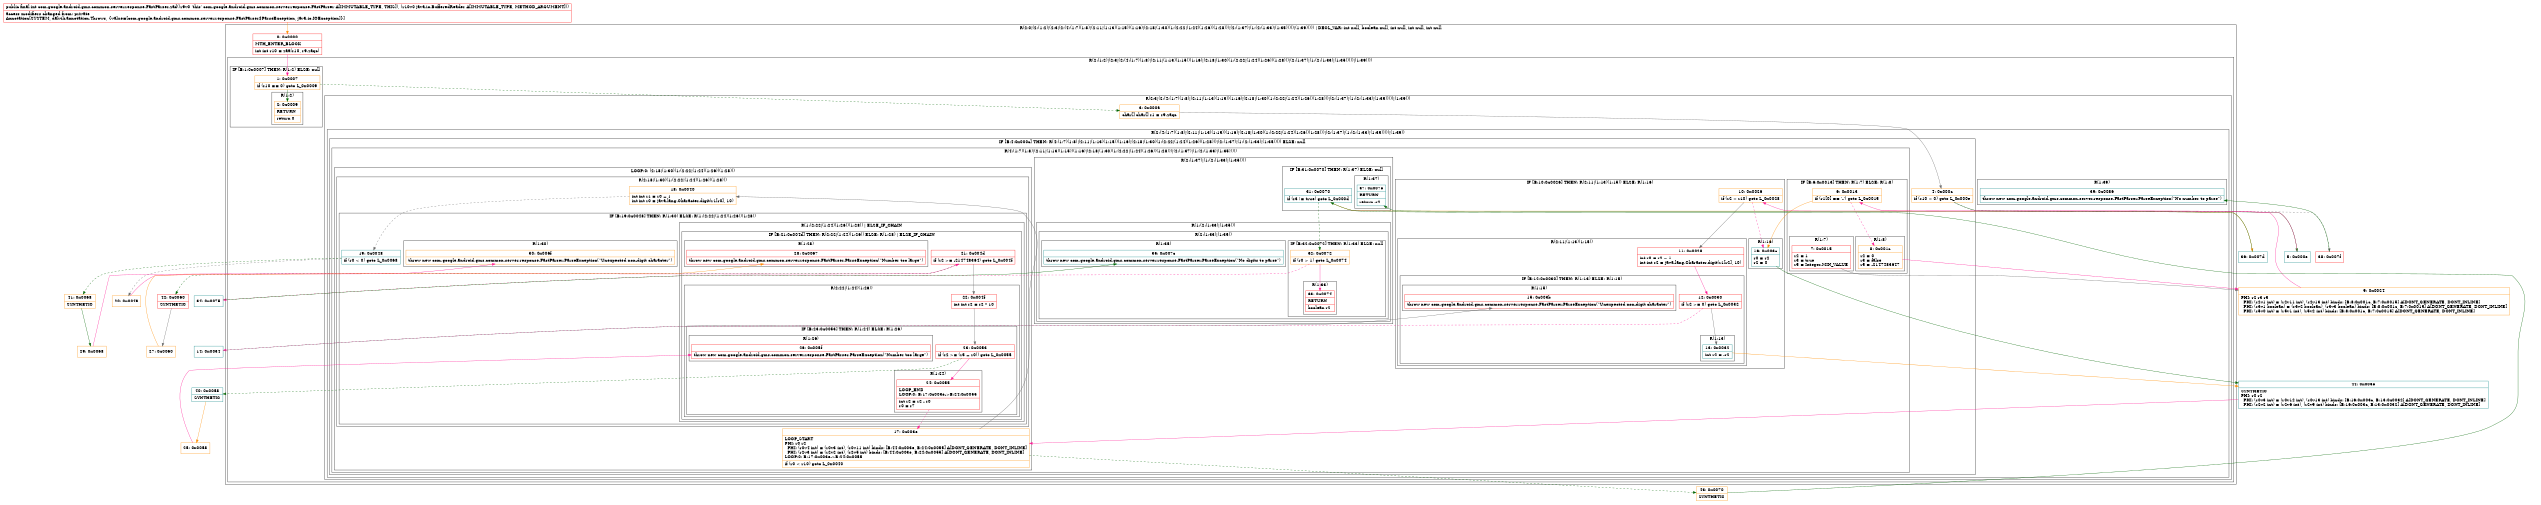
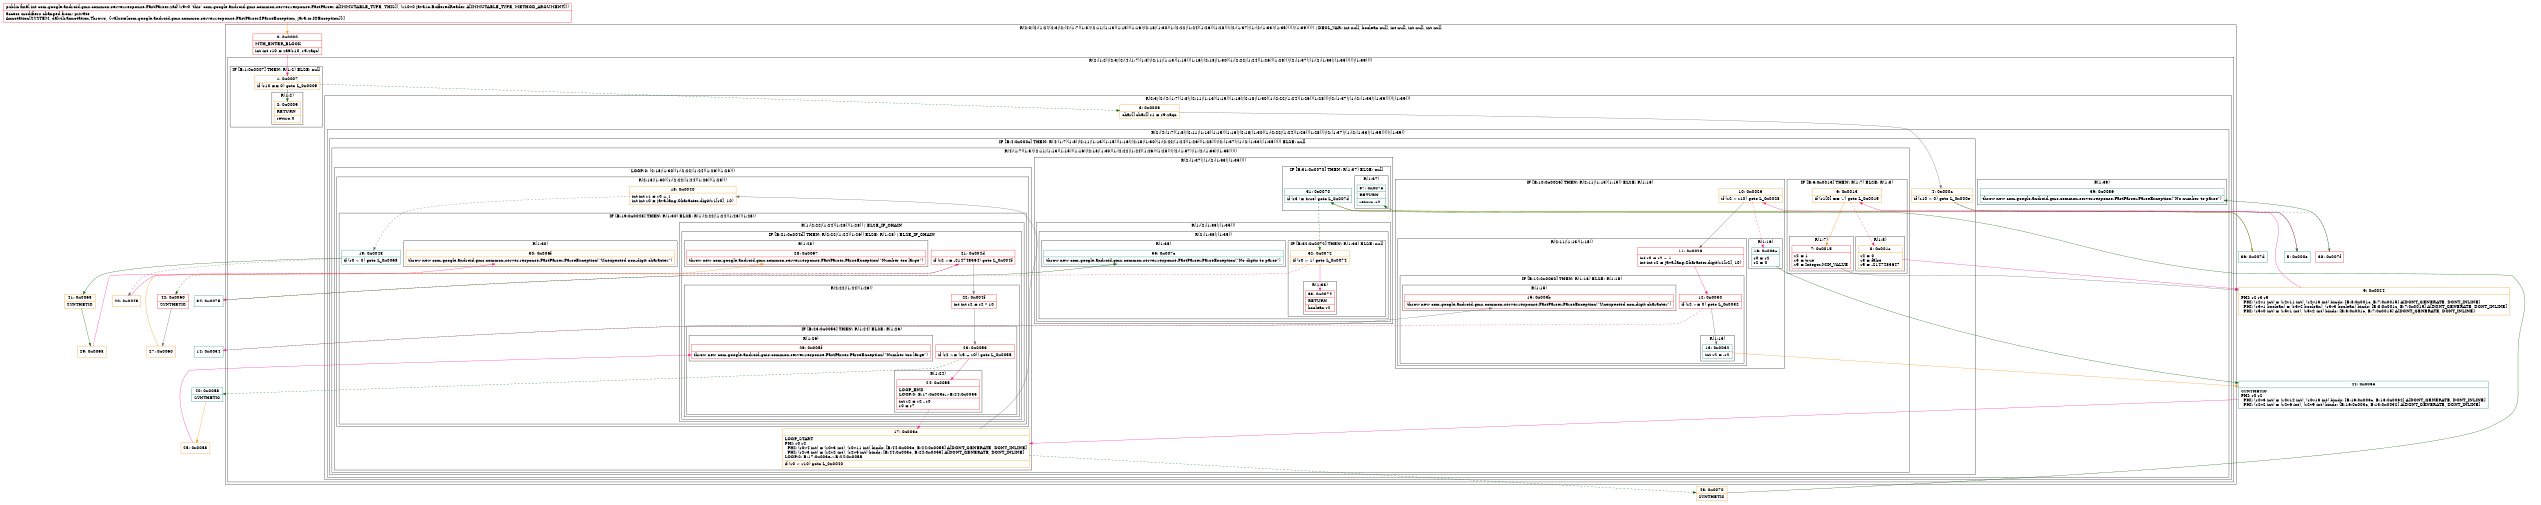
node "31: 0x0070": text "if (r3 != true) goto L_0x000d" -> "if (r3 != true) goto L_0x007d"
edge "6: 0x0013" -> "16: 0x003c": now "6: 0x0013" -> "7: 0x0015"
edge "19: 0x0048" -> "41: 0x0068": style dashed -> solid
